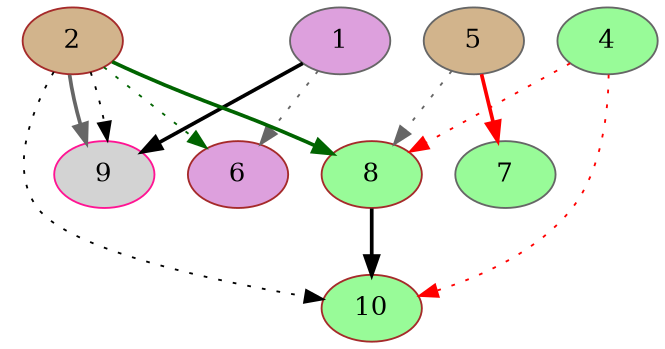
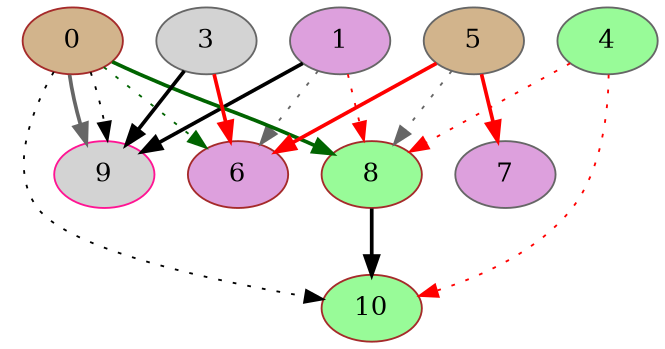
node "2": label "2" -> "0"
node "3": added
edge "1" -> "8": added
edge "5" -> "6": added
node "7": fillcolor palegreen -> plum
